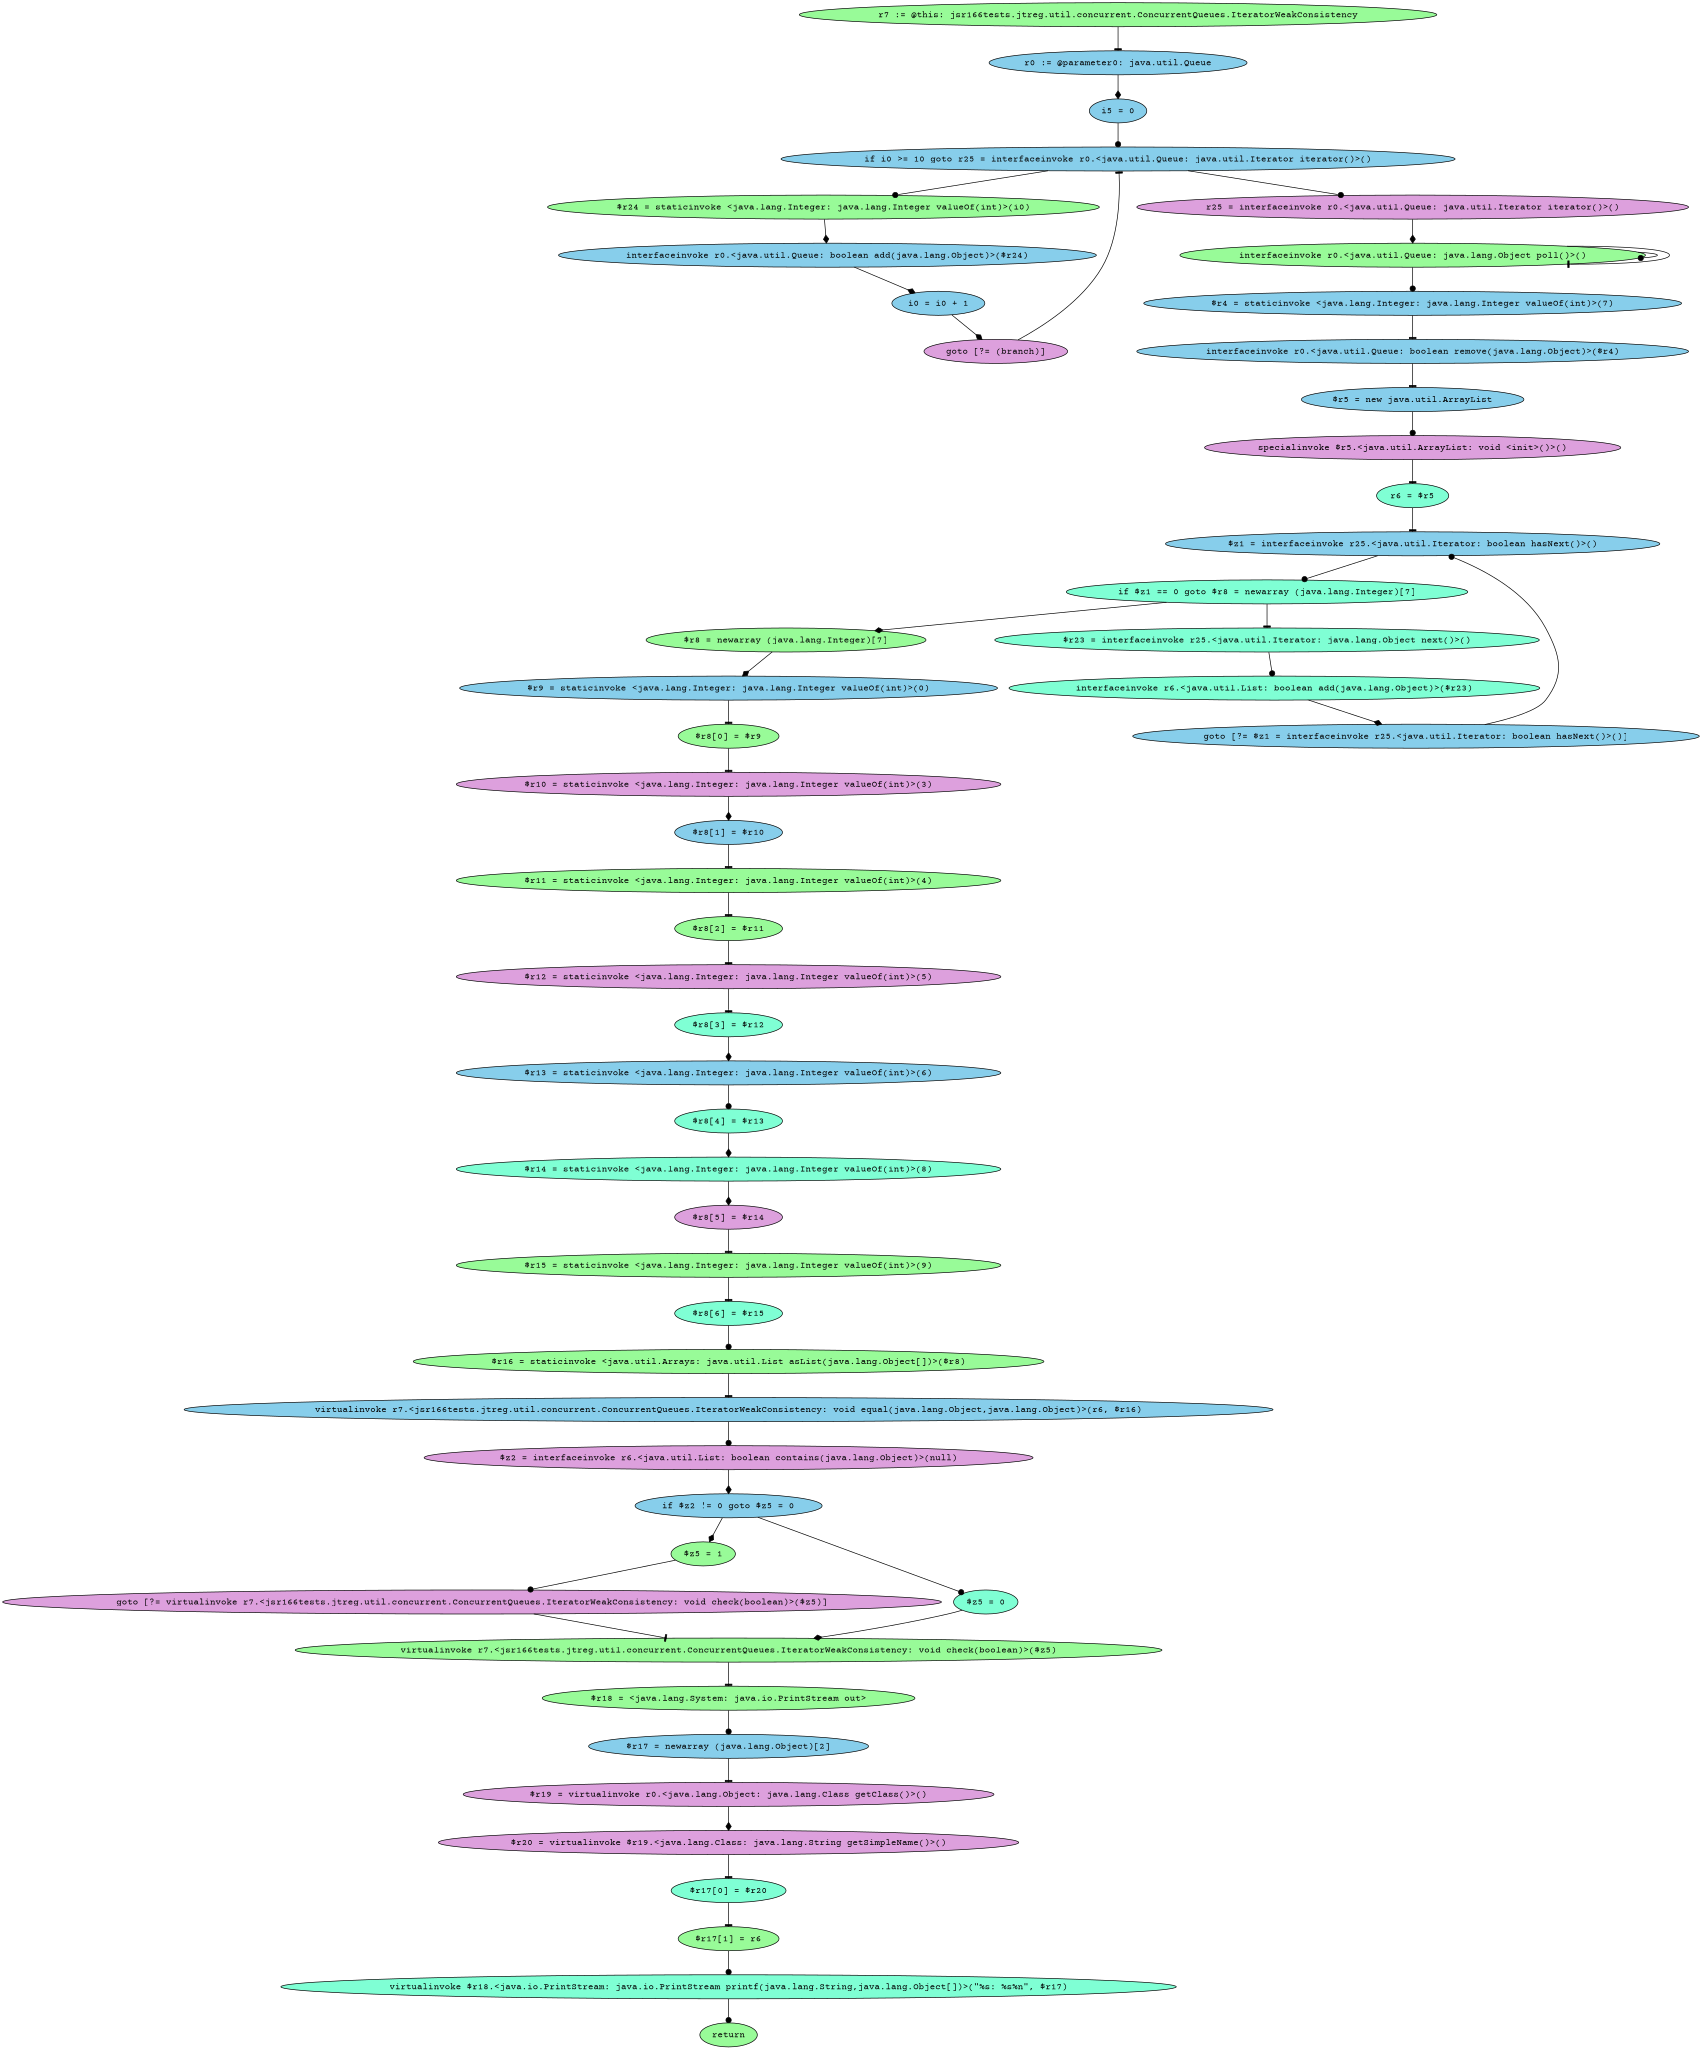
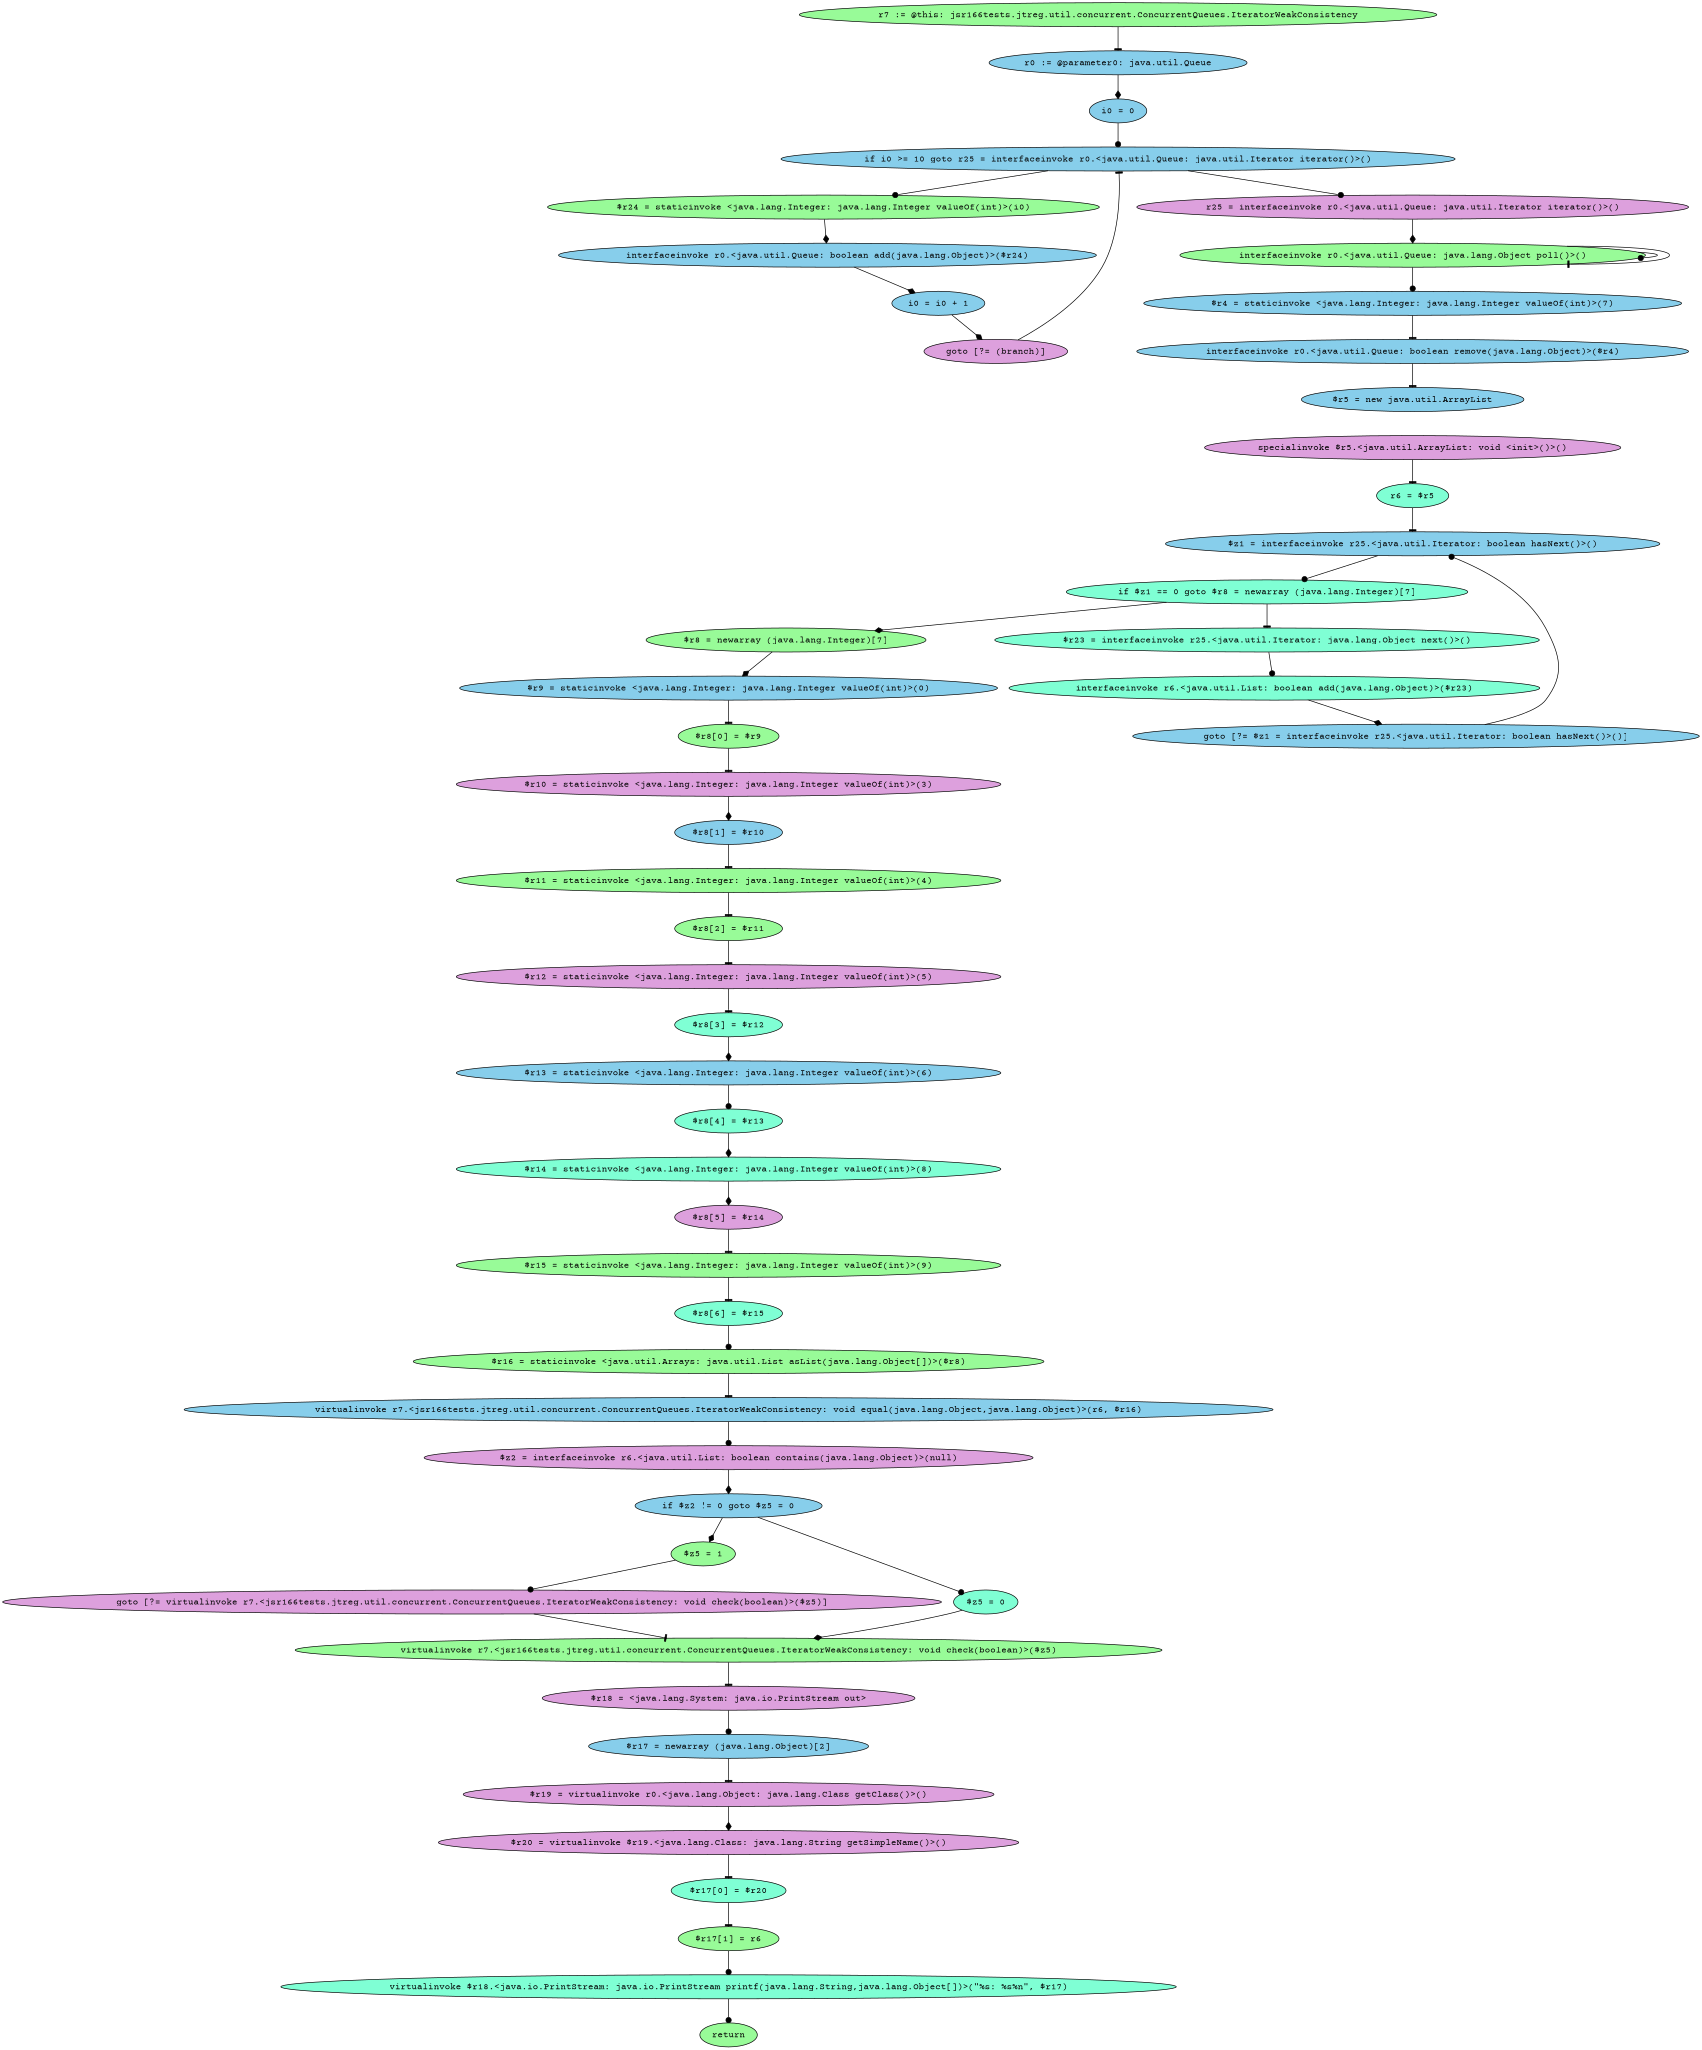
node "i5 = 0": label "i5 = 0" -> "i0 = 0"
edge "$r5 = new java.util.ArrayList" -> "specialinvoke $r5.<java.util.ArrayList: void <init>()>()": removed
node "$r18 = <java.lang.System: java.io.PrintStream out>": fillcolor palegreen -> plum
